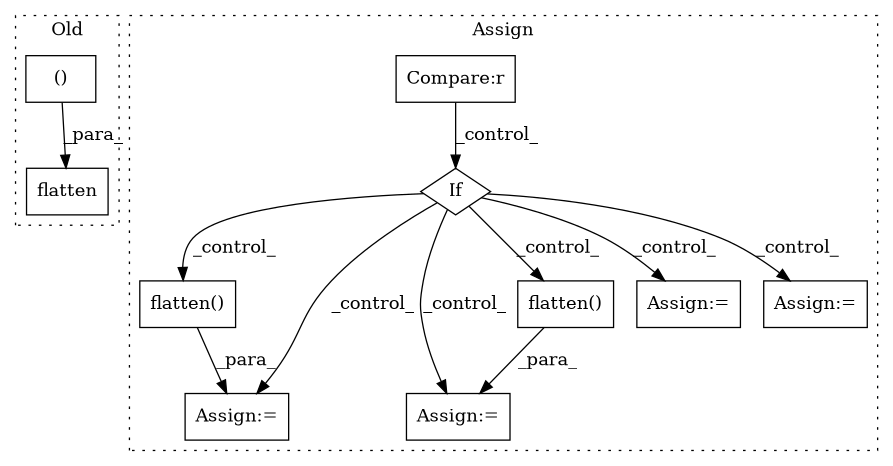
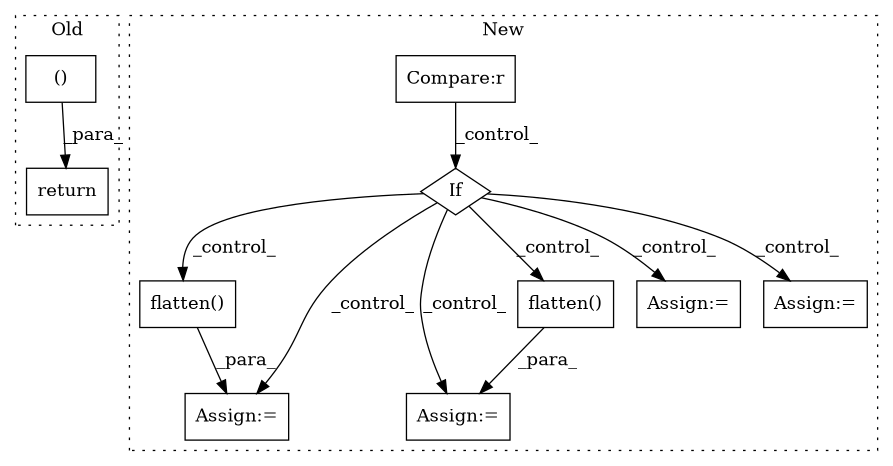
cluster "Assign": label "Assign" -> "New"
node "flatten": label "flatten" -> "return"
